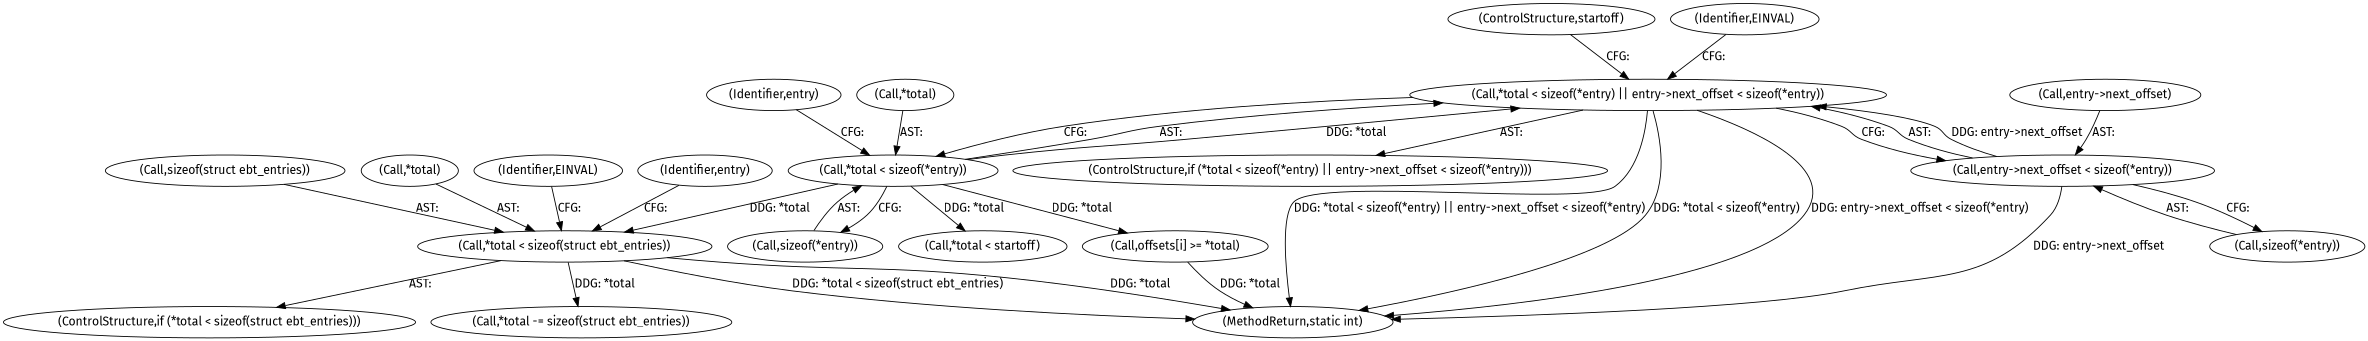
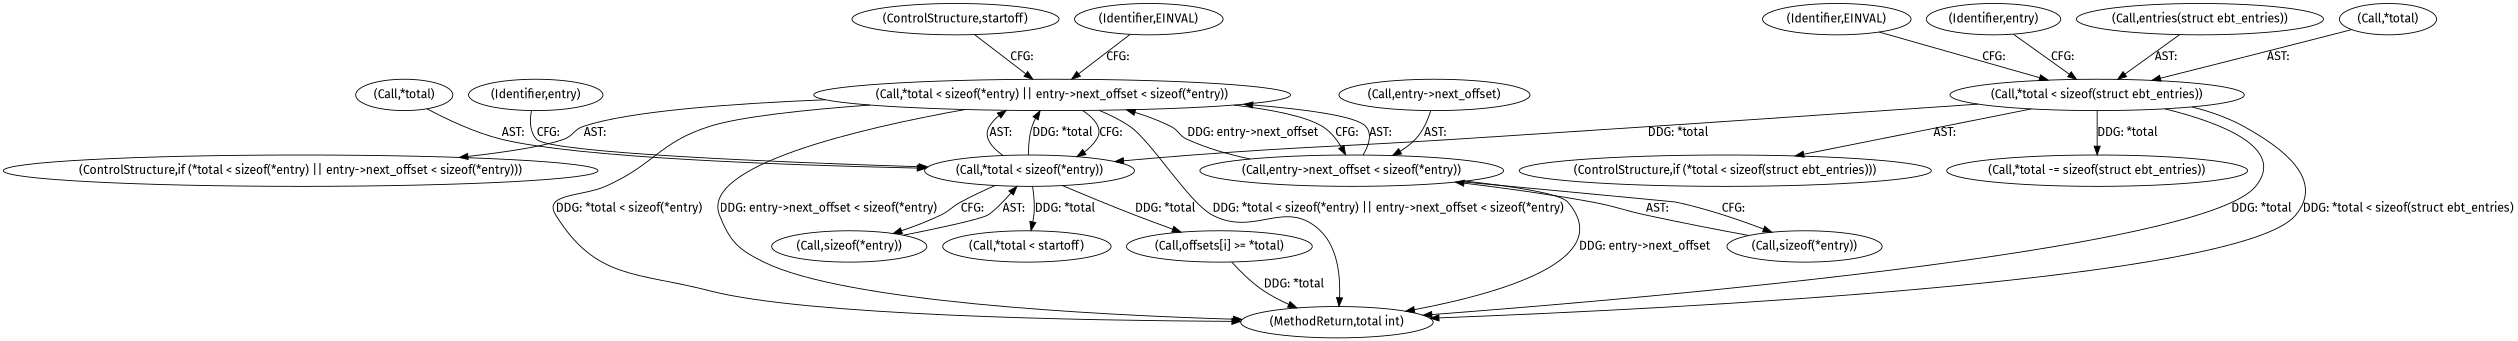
node "(Call,sizeof(struct ebt_entries))": label "(Call,sizeof(struct ebt_entries))" -> "(Call,entries(struct ebt_entries))"
edge "(Call,*total < sizeof(*entry))" -> "(Call,*total < sizeof(struct ebt_entries))": reversed
node "(MethodReturn,static int)": label "(MethodReturn,static int)" -> "(MethodReturn,total int)"
